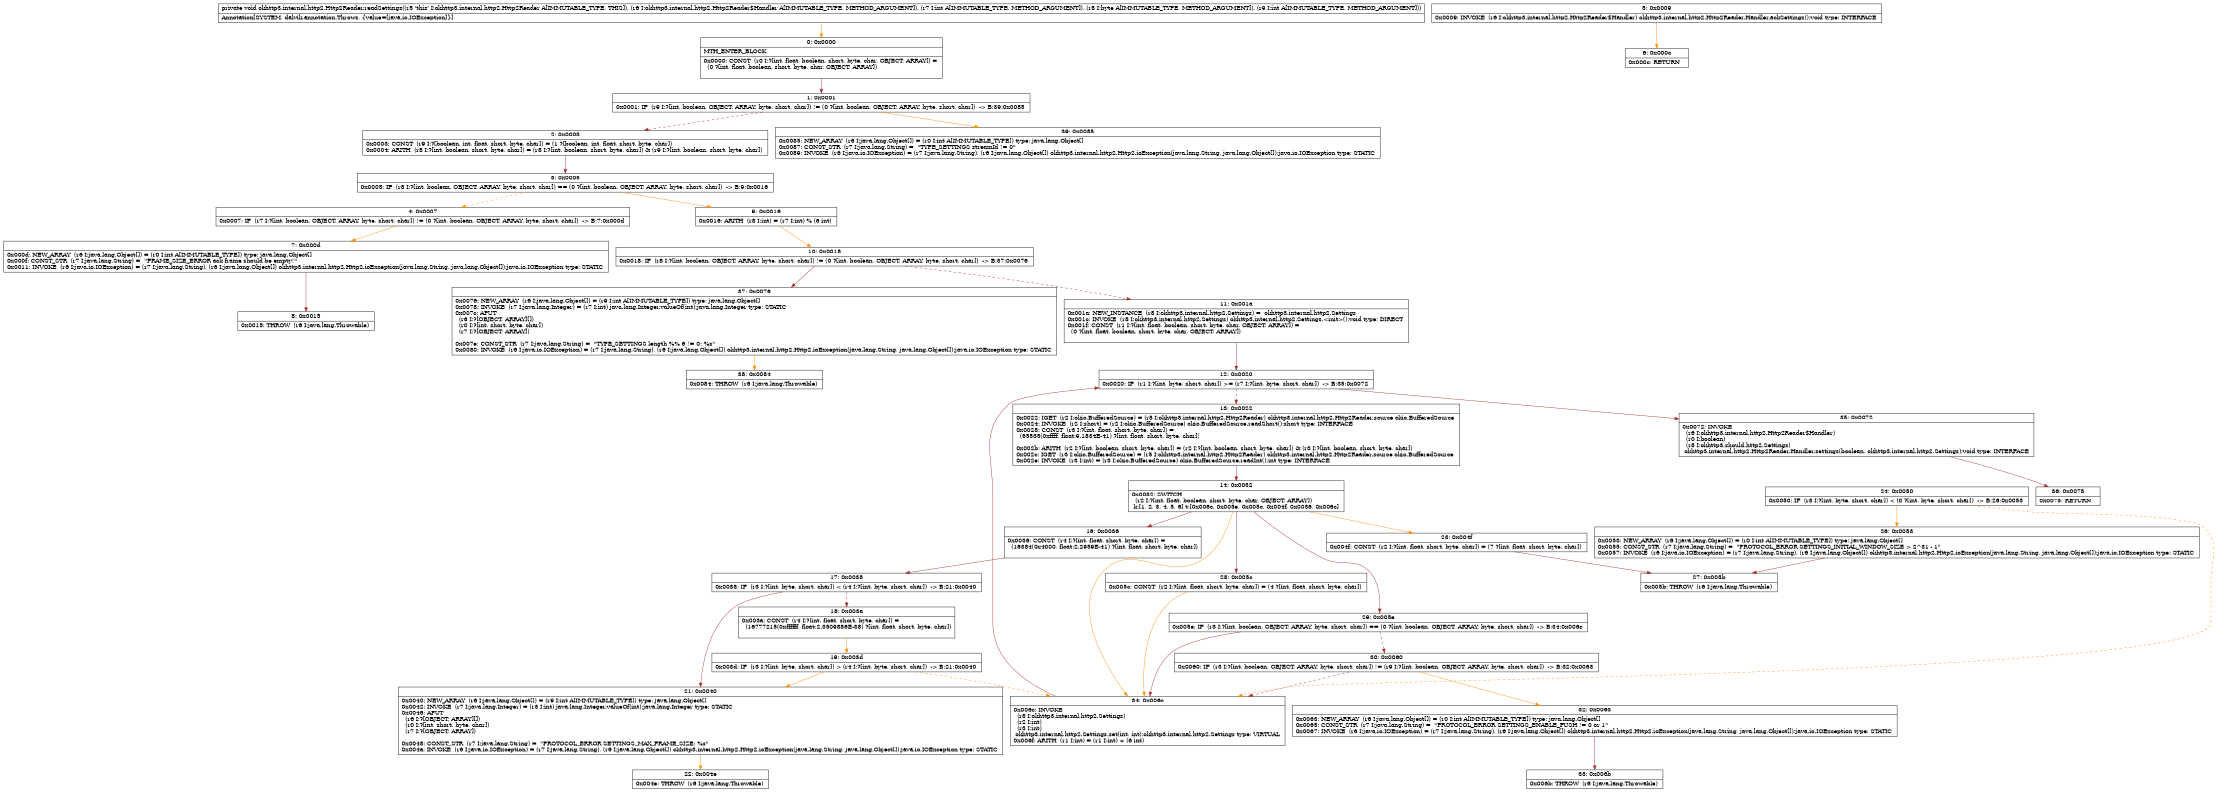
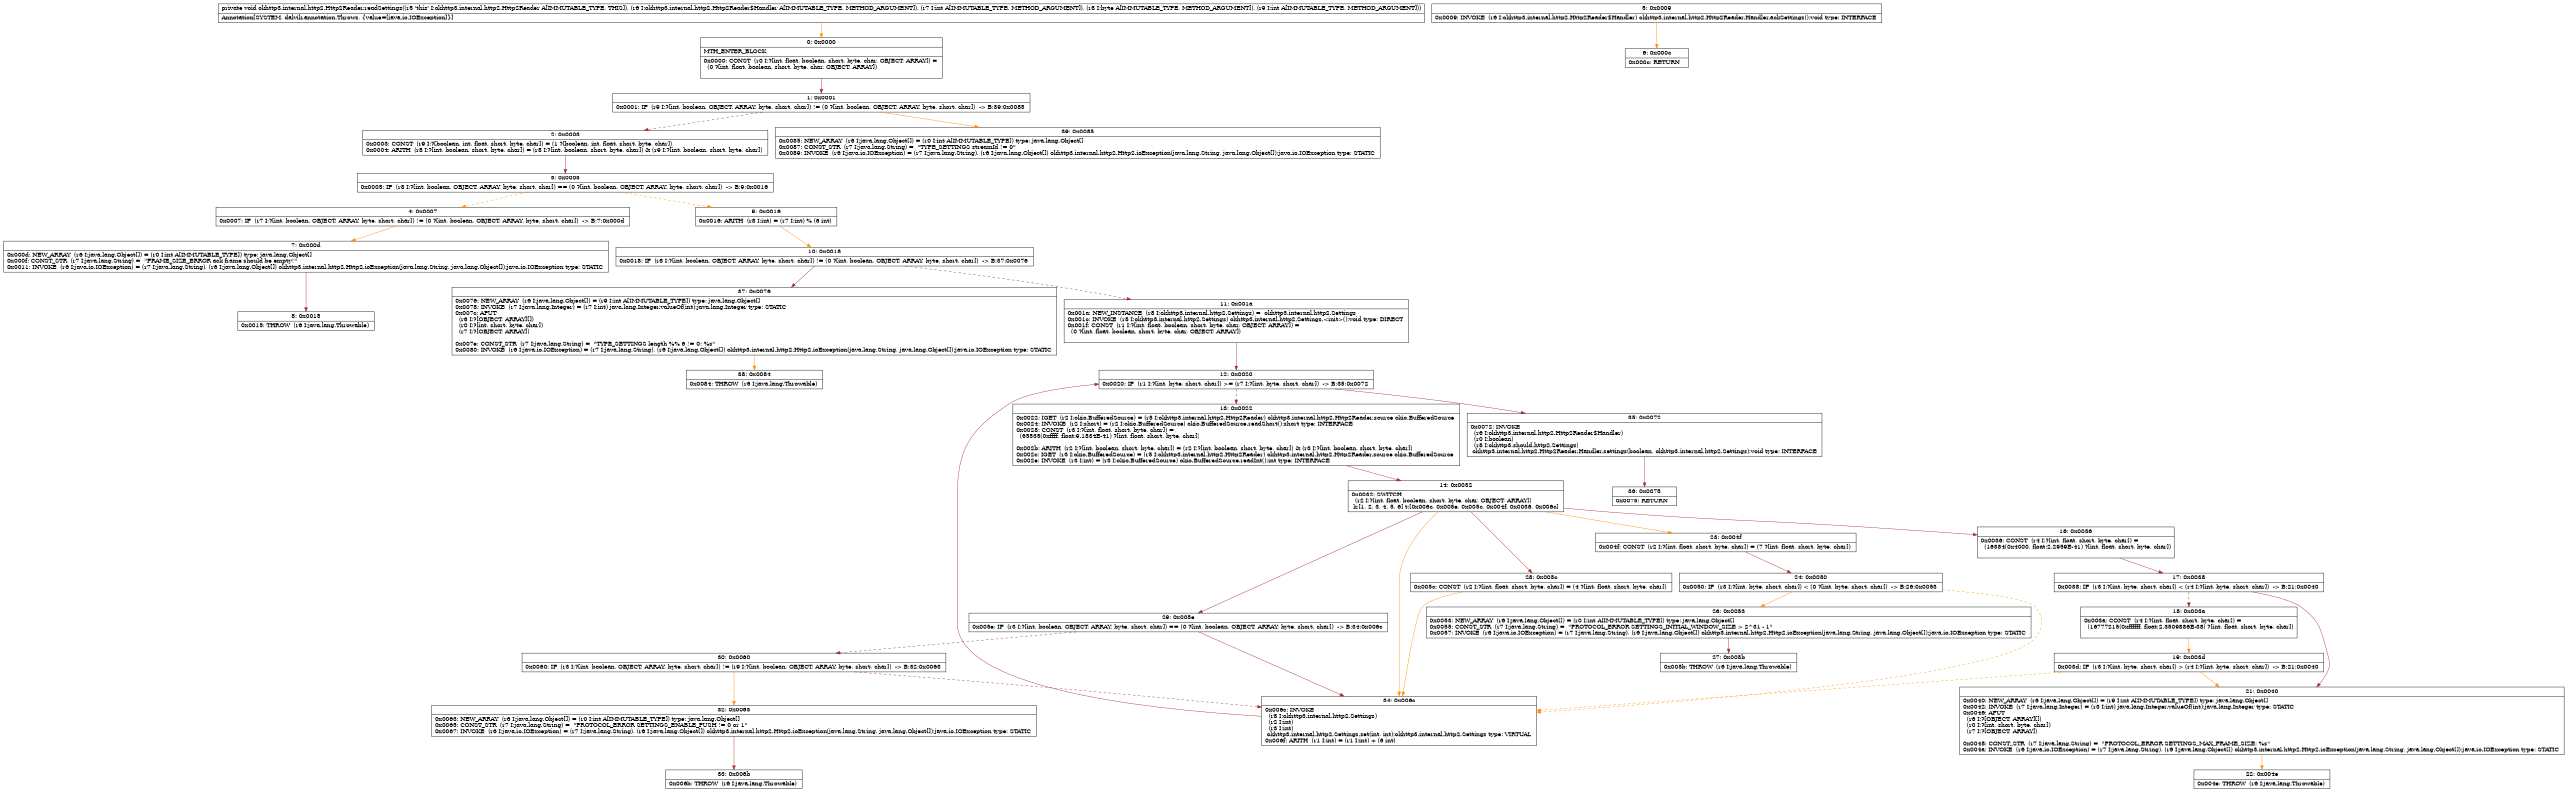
edge "3: 0x0005" -> "9: 0x0016": style solid -> dashed
edge "23: 0x004f" -> "27: 0x005b": now "23: 0x004f" -> "24: 0x0050"
